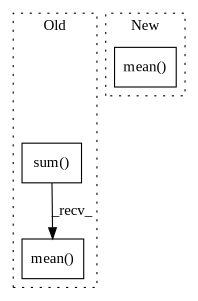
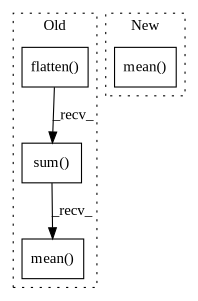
node "flatten()": added
